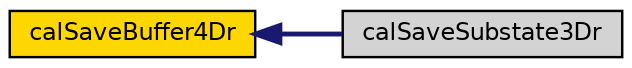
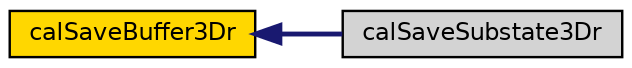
node "calSaveBuffer4Dr": label "calSaveBuffer4Dr" -> "calSaveBuffer3Dr"
